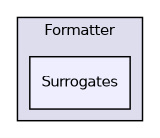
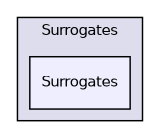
cluster "Formatter": label "Formatter" -> "Surrogates"
